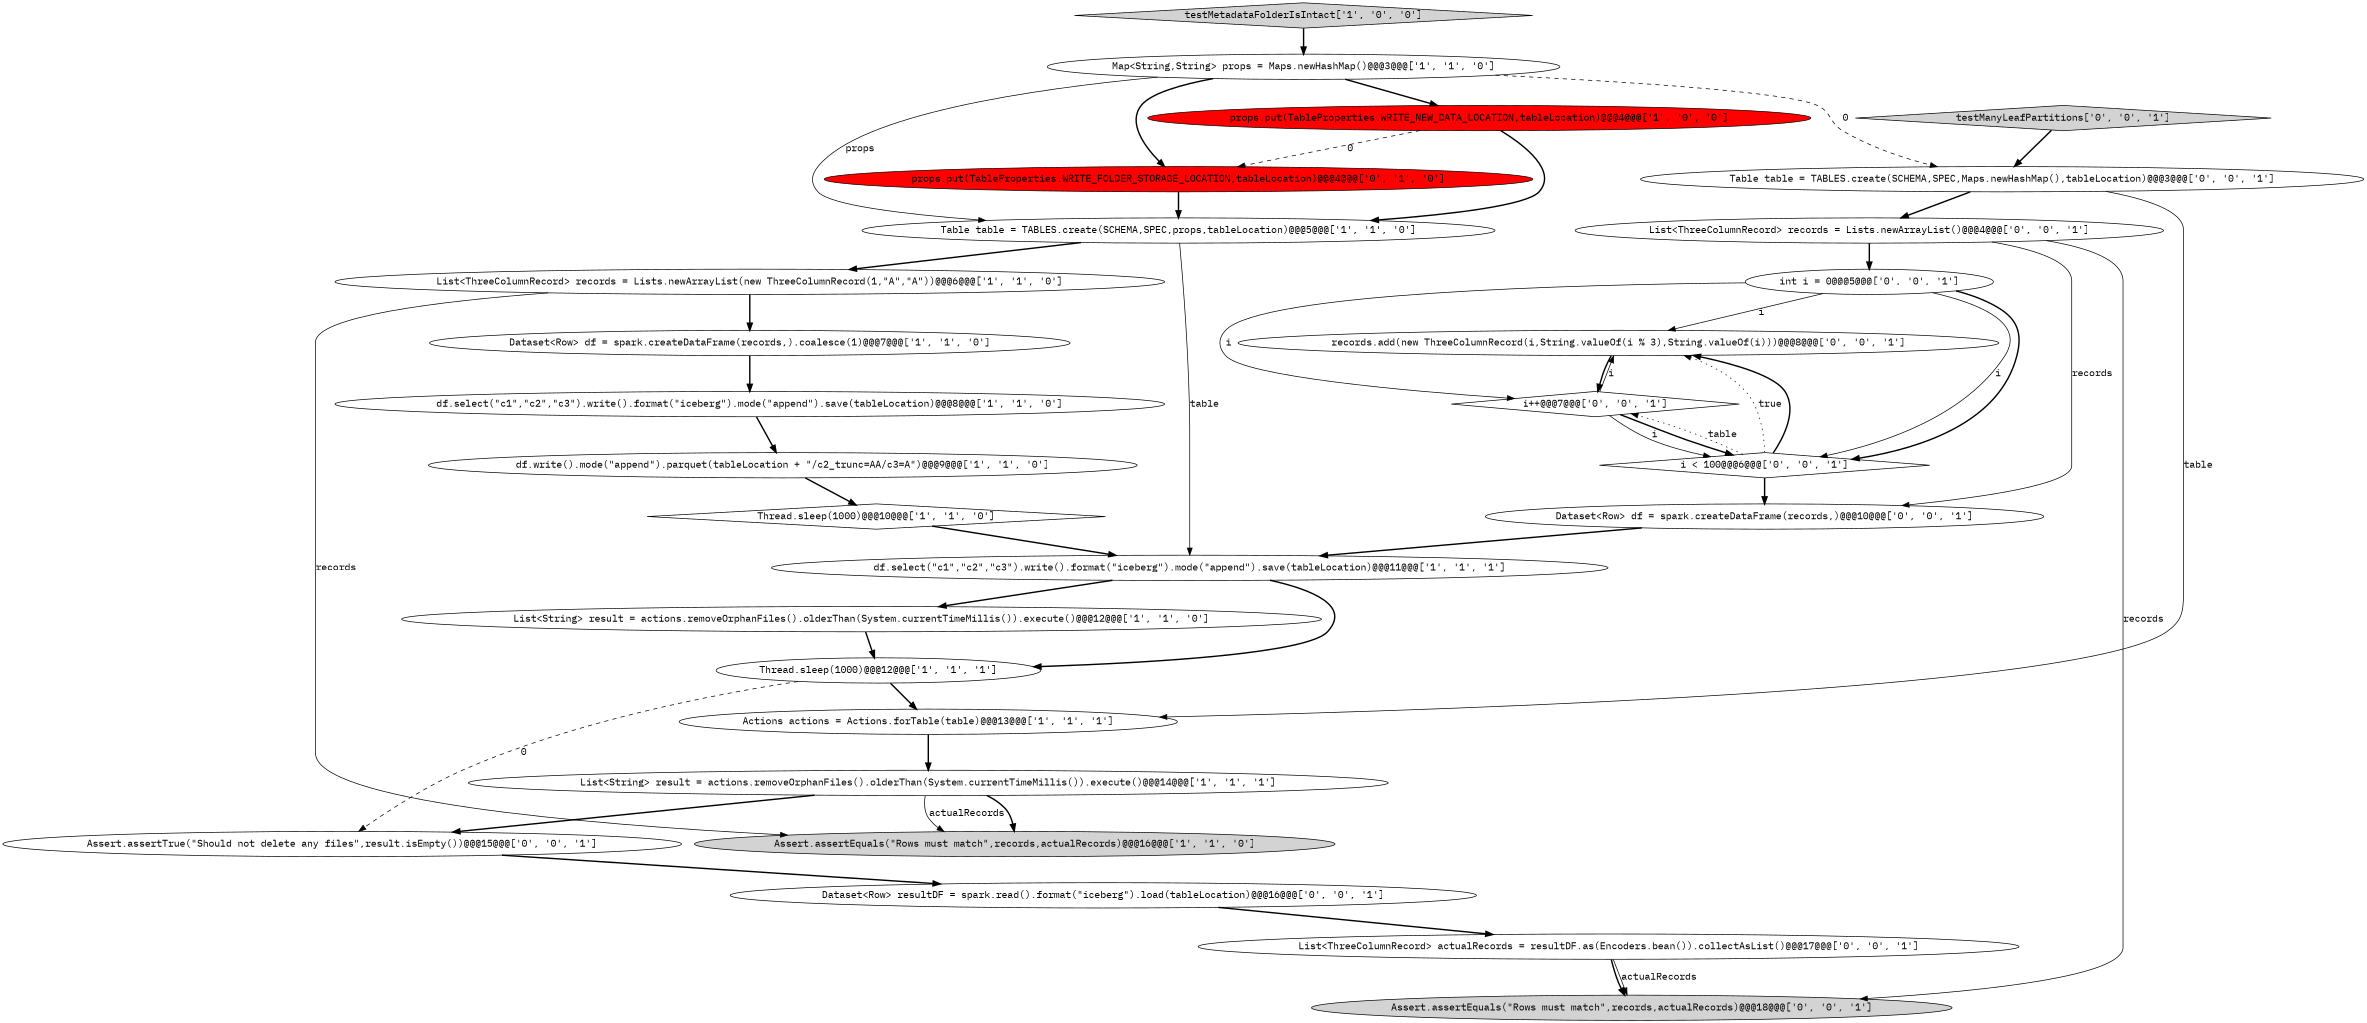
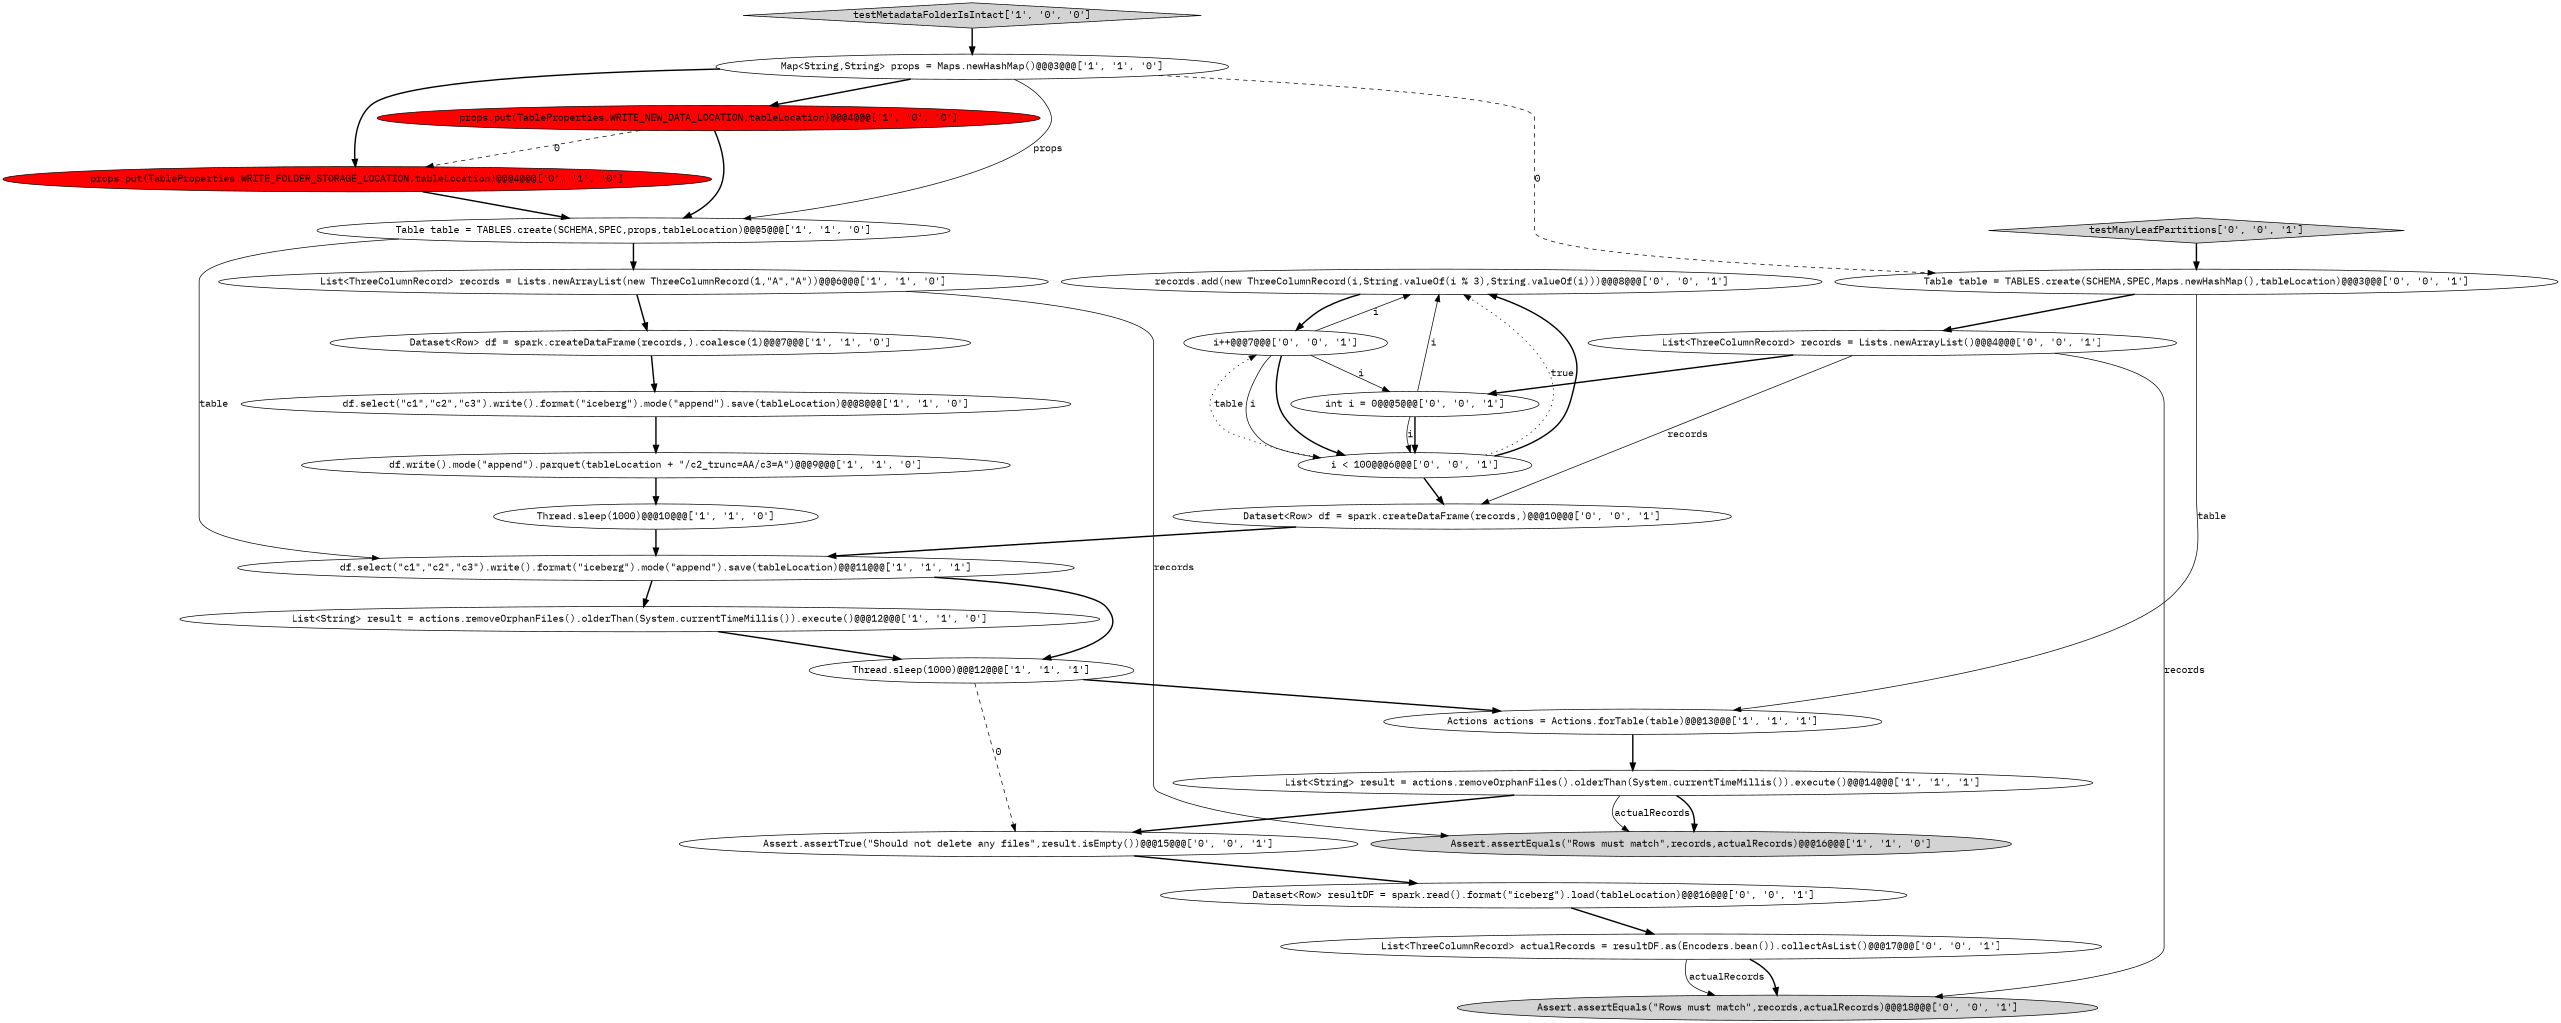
edge "int i = 0@@@5@@@['0', '0', '1']" -> "i++@@@7@@@['0', '0', '1']": reversed
node "i++@@@7@@@['0', '0', '1']": shape diamond -> ellipse
node "i < 100@@@6@@@['0', '0', '1']": shape diamond -> ellipse
node "Thread.sleep(1000)@@@10@@@['1', '1', '0']": shape diamond -> ellipse
